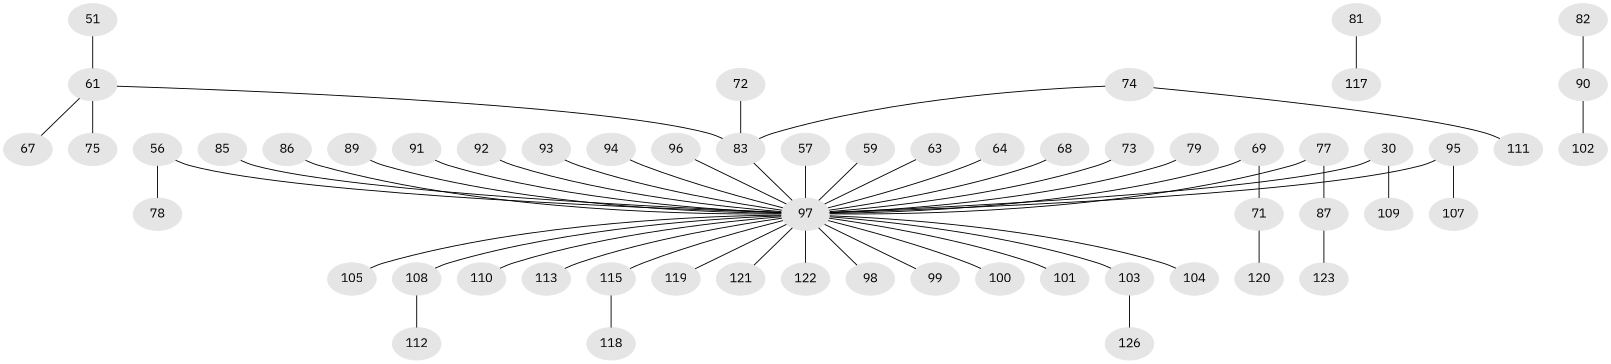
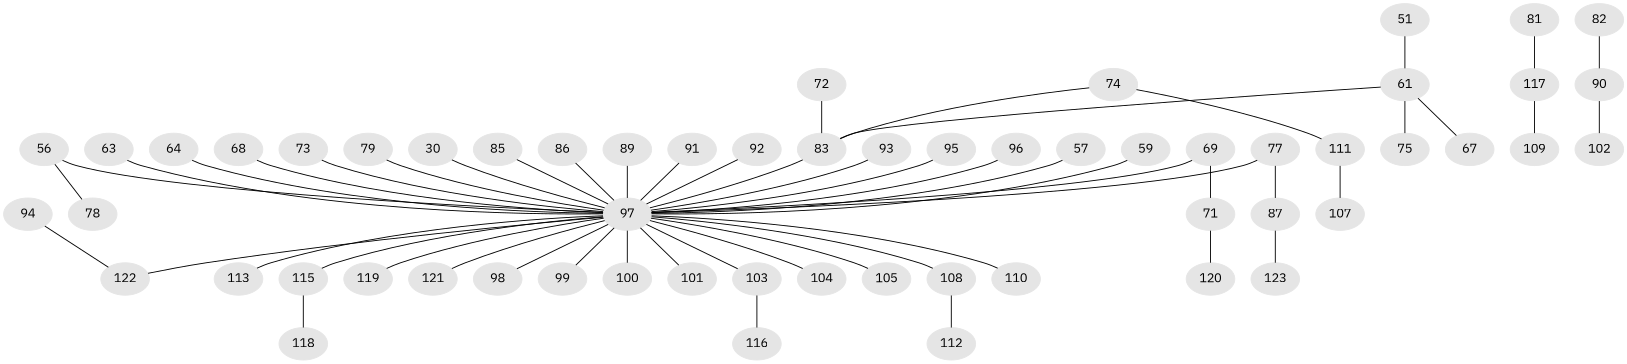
edge "30" -- "109": now "117" -- "109"
edge "95" -- "107": now "111" -- "107"
edge "94" -- "97": now "94" -- "122"
node "126": label "126" -> "116"
